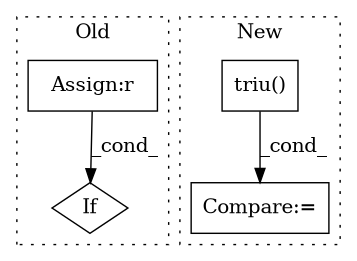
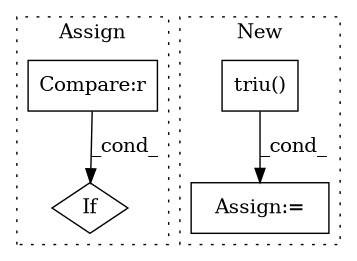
cluster "Old": label "Old" -> "Assign"
node "Assign:r": label "Assign:r" -> "Compare:r"
node "Compare:=": label "Compare:=" -> "Assign:="
